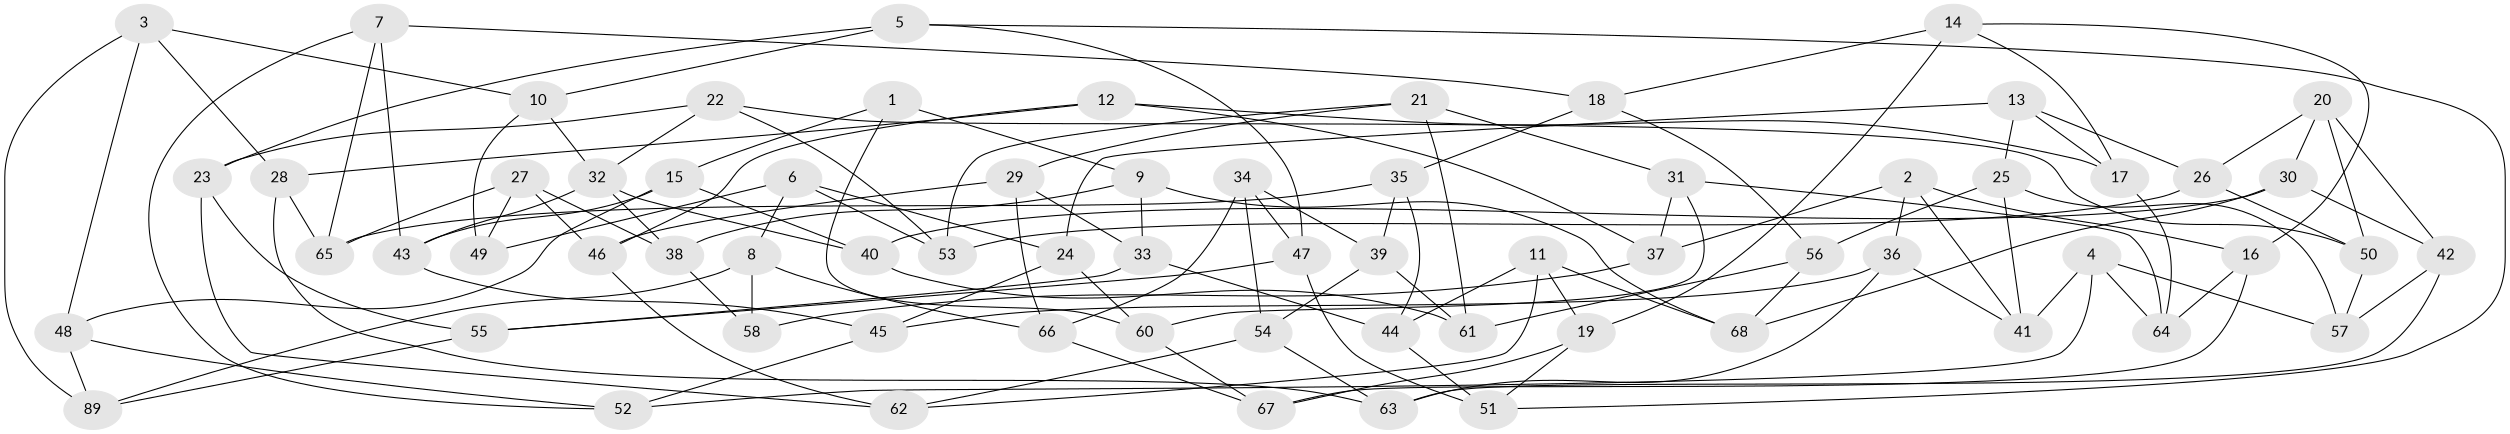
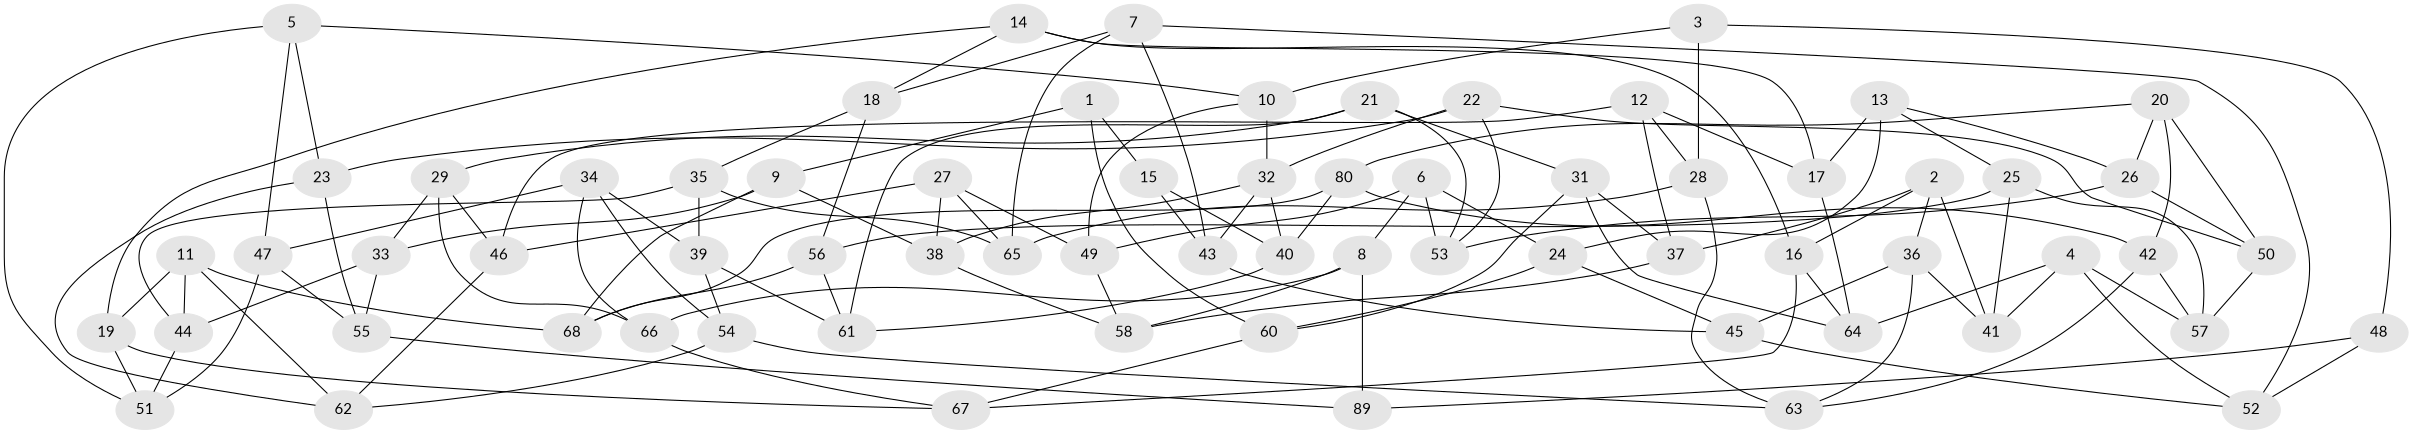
node "30": label "30" -> "80"
edge "3" -- "89": removed
edge "49" -- "58": added
edge "15" -- "48": removed
